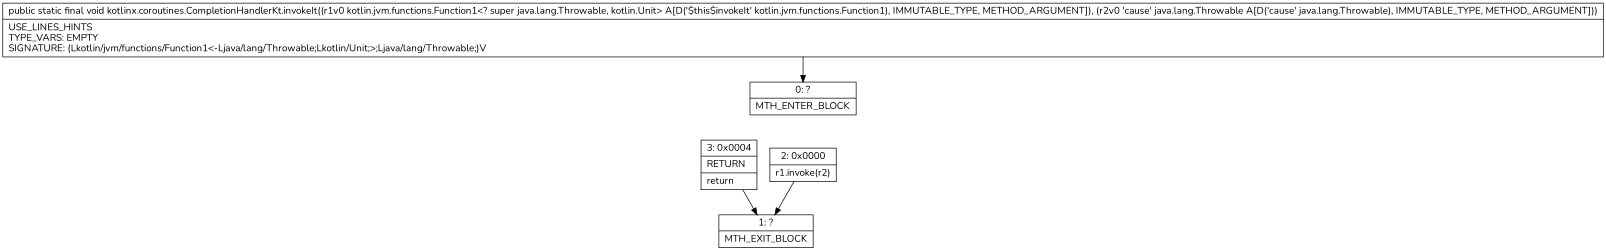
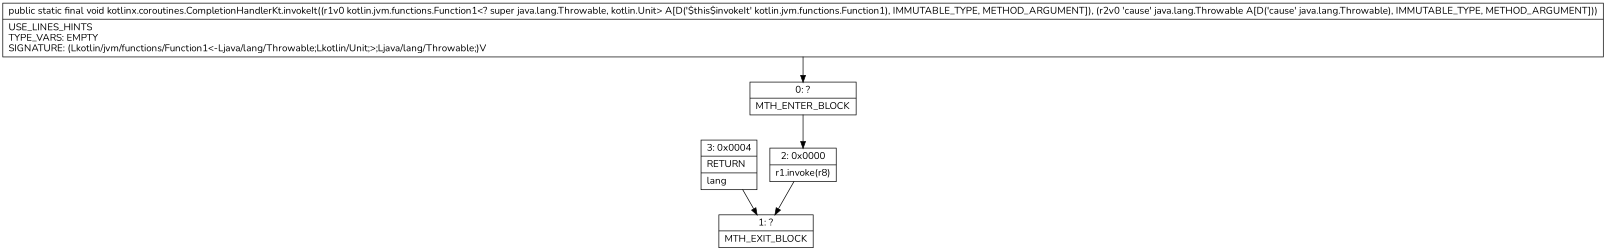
edge "0: ?" -> "2: 0x0000": added
node "2: 0x0000": text "r1.invoke(r2)" -> "r1.invoke(r8)"
node "3: 0x0004": text "return" -> "lang"
